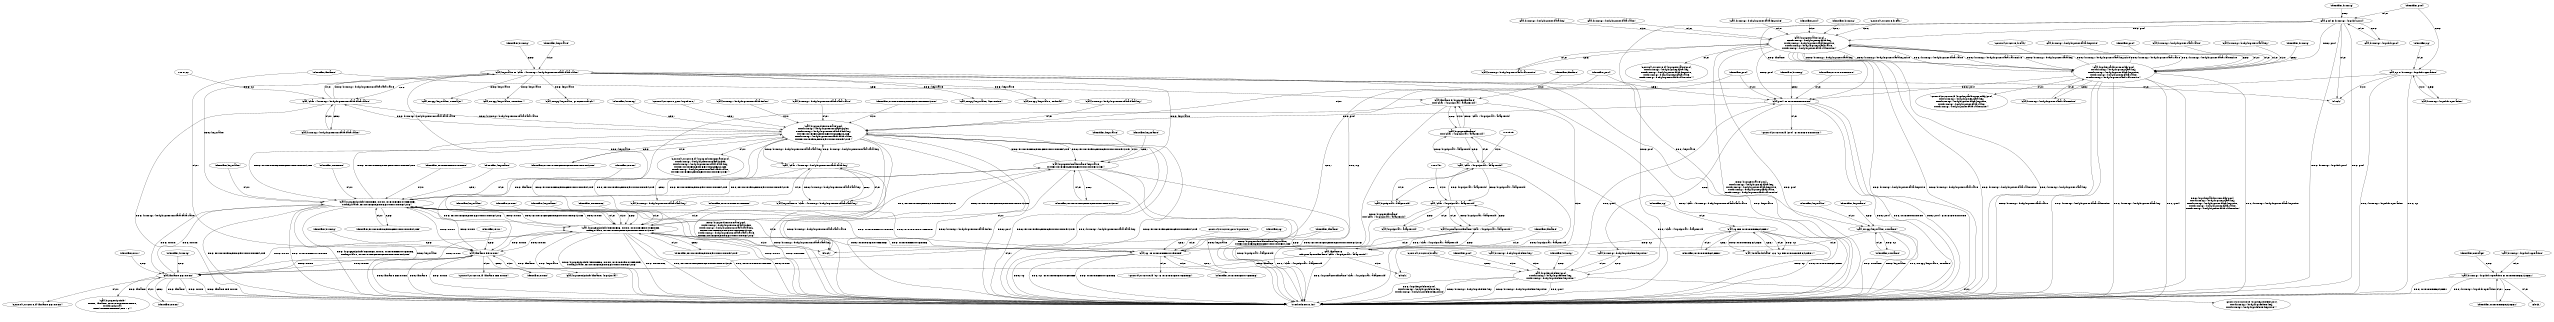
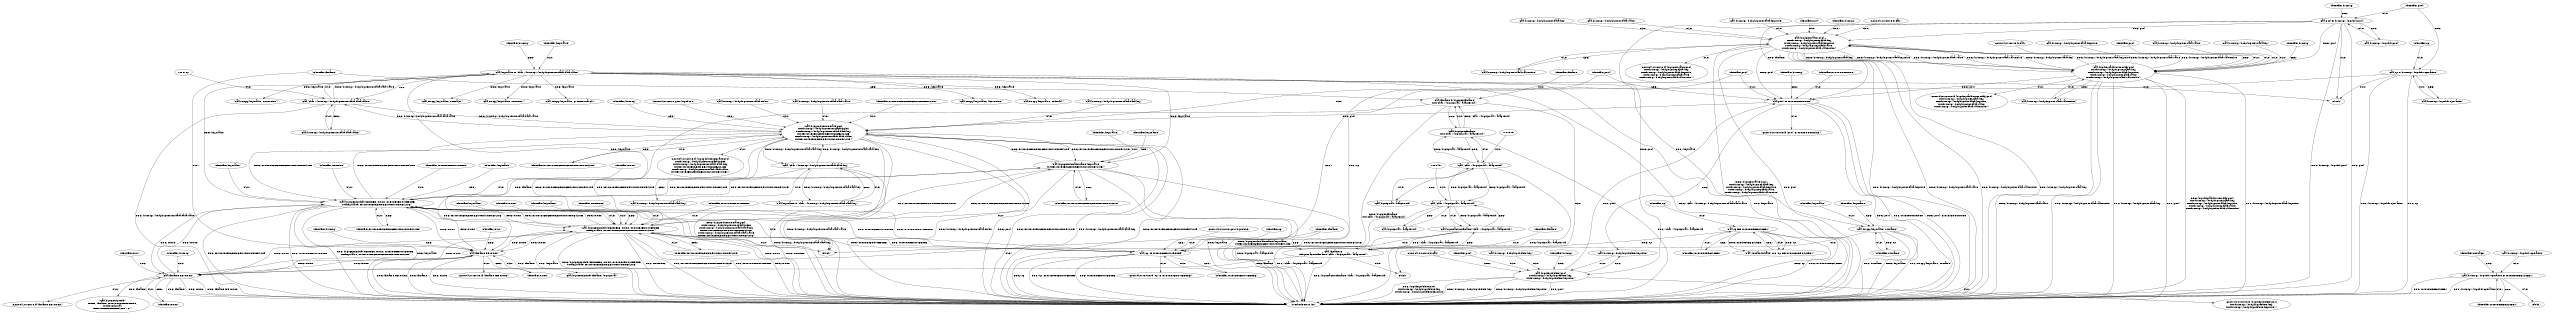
edge "1000722" -> "(Call,(char *)hv_msg->body.kvp_enum_data.data.value)": label "DDG: op" -> "AST: "
node "(Call,strcpy(key_value, os_version))": added
